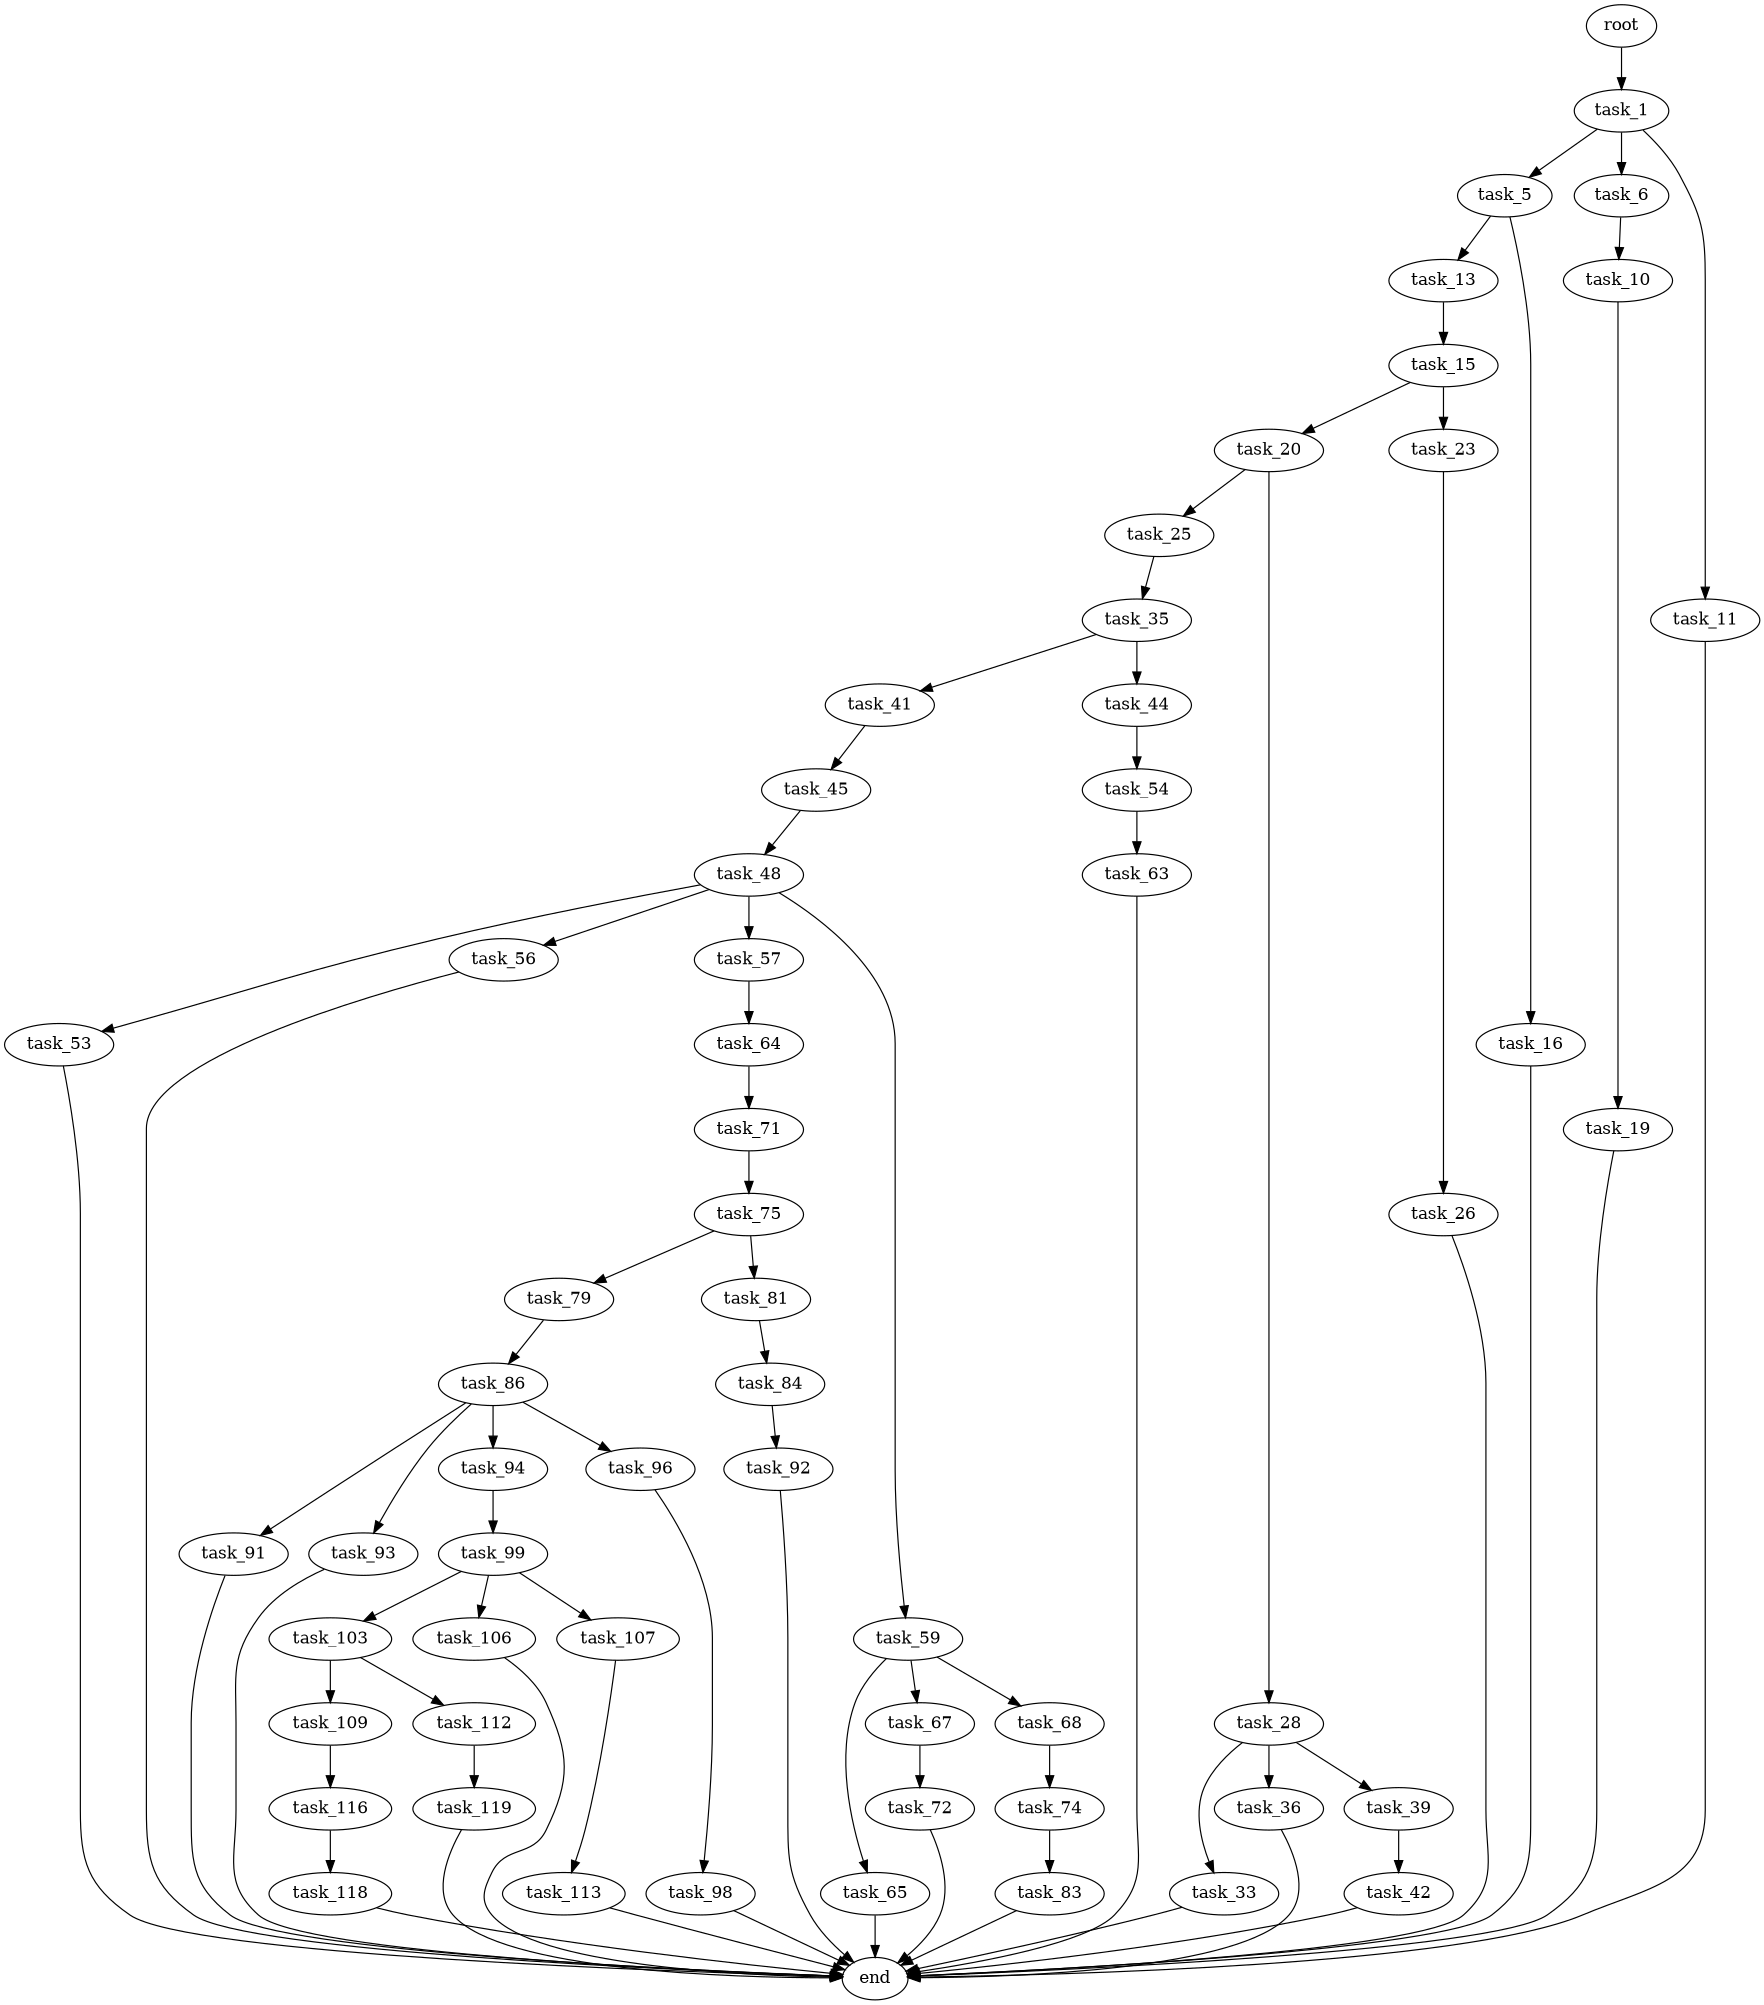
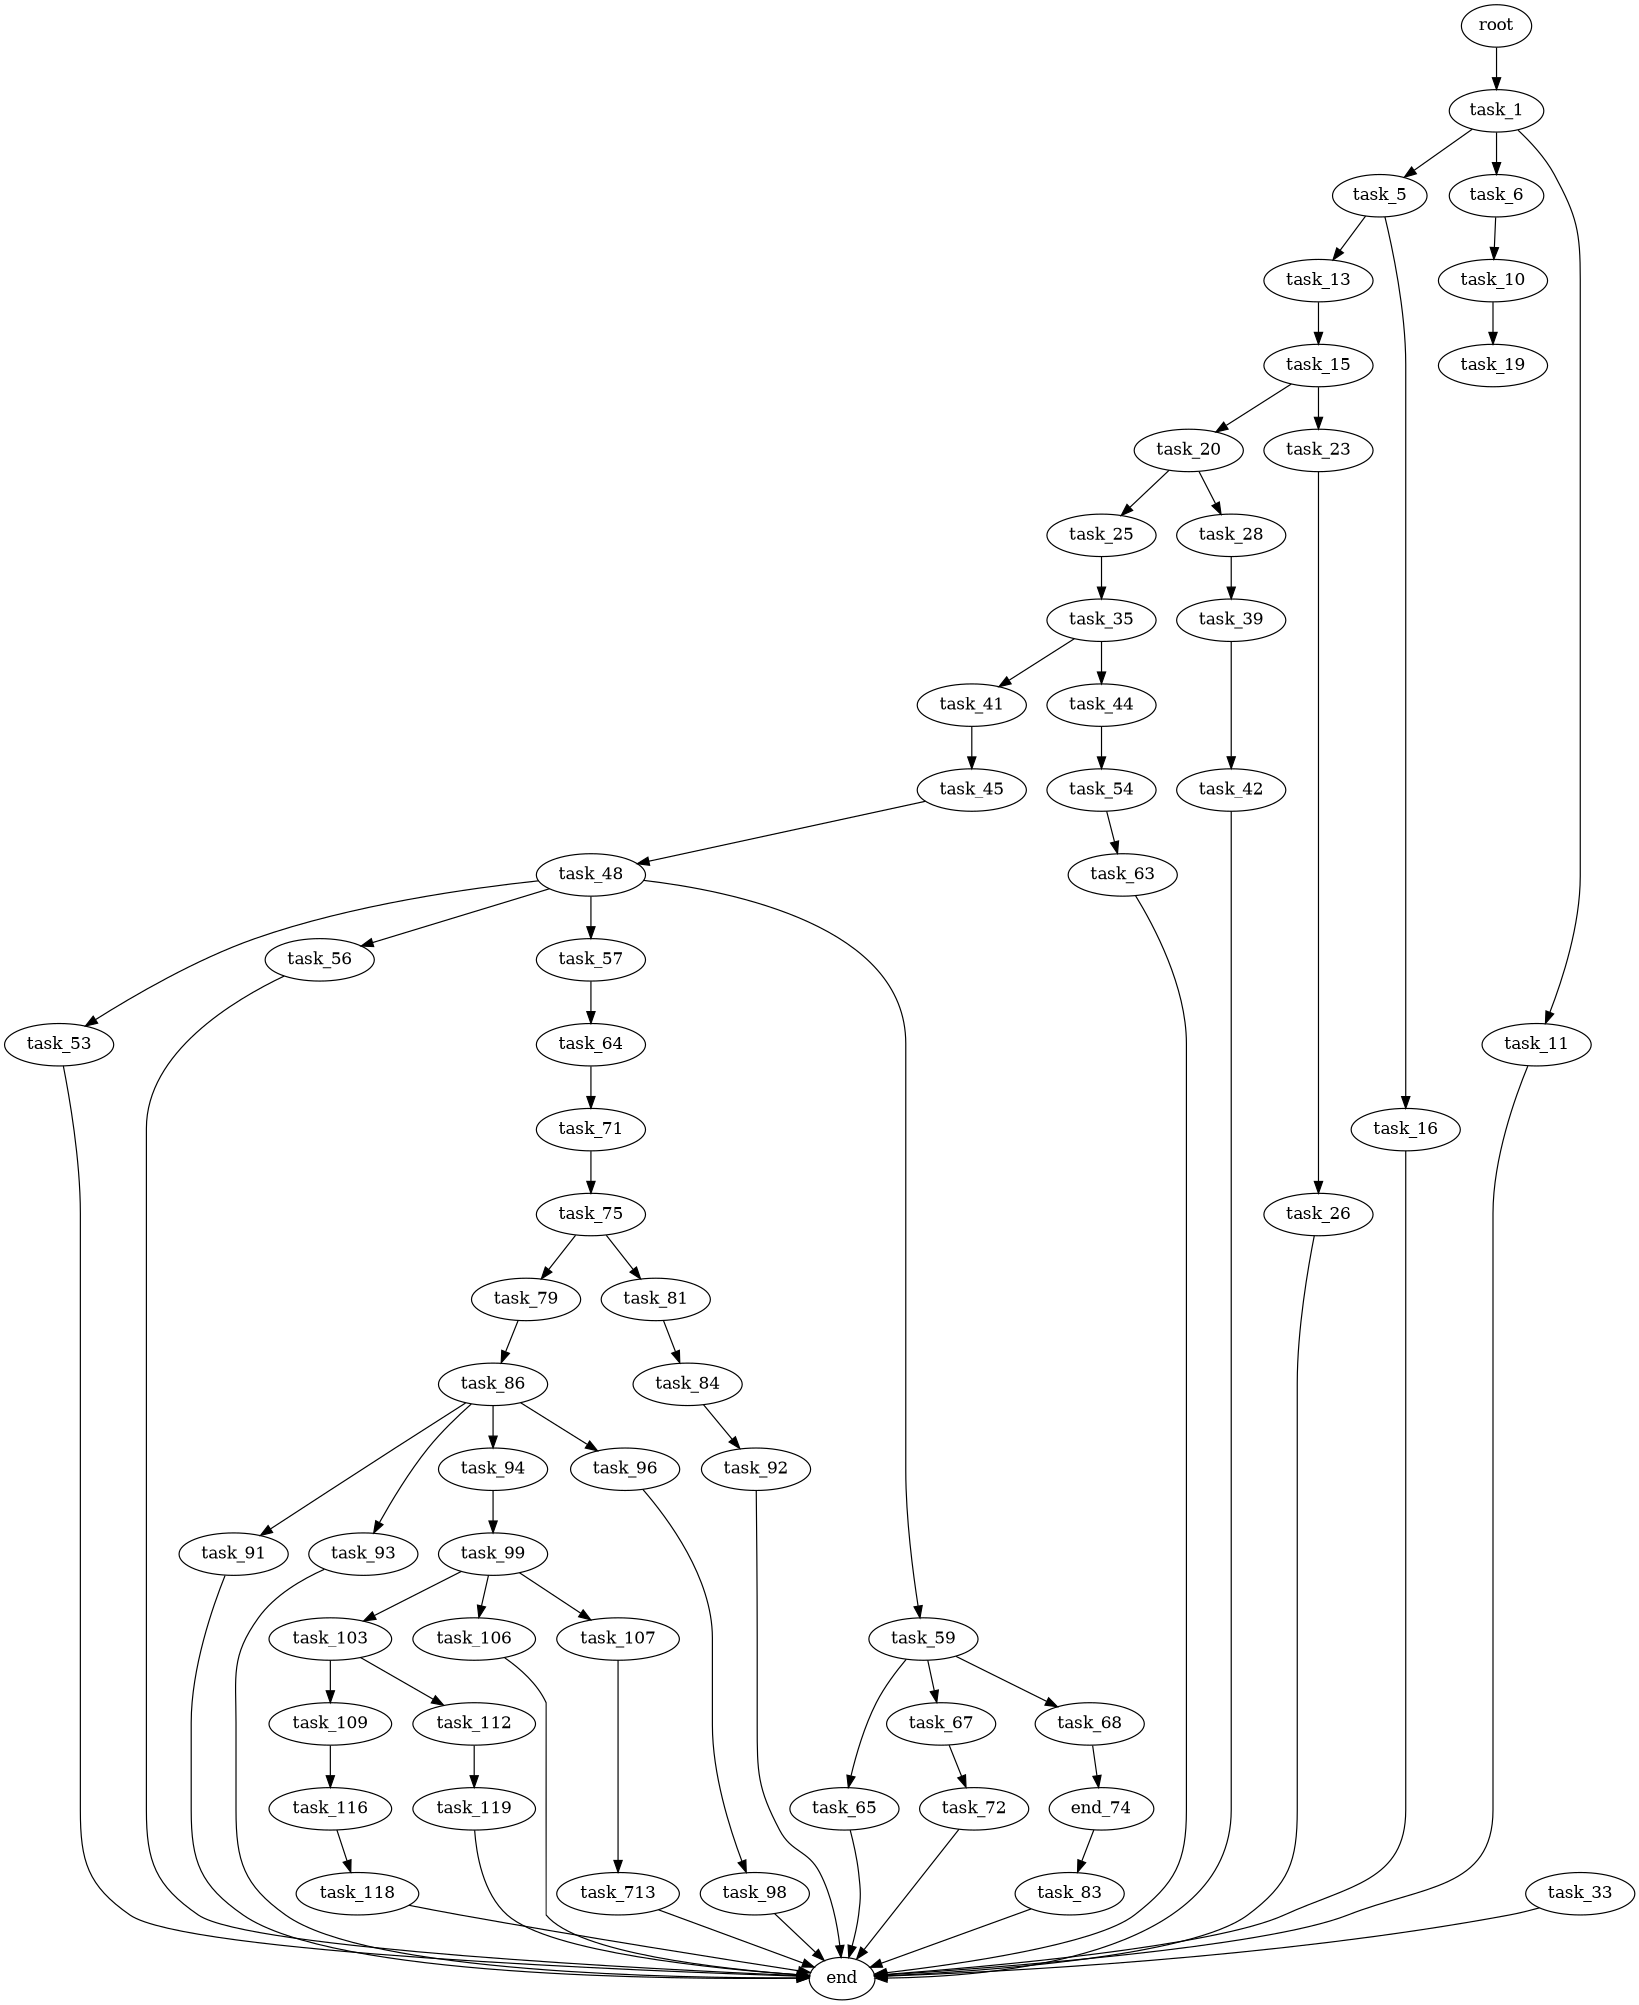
edge "task_28" -> "task_33": removed
node "task_74": label "task_74" -> "end_74"
node "task_36": removed
edge "task_19" -> "end": removed
node "task_113": label "task_113" -> "task_713"
